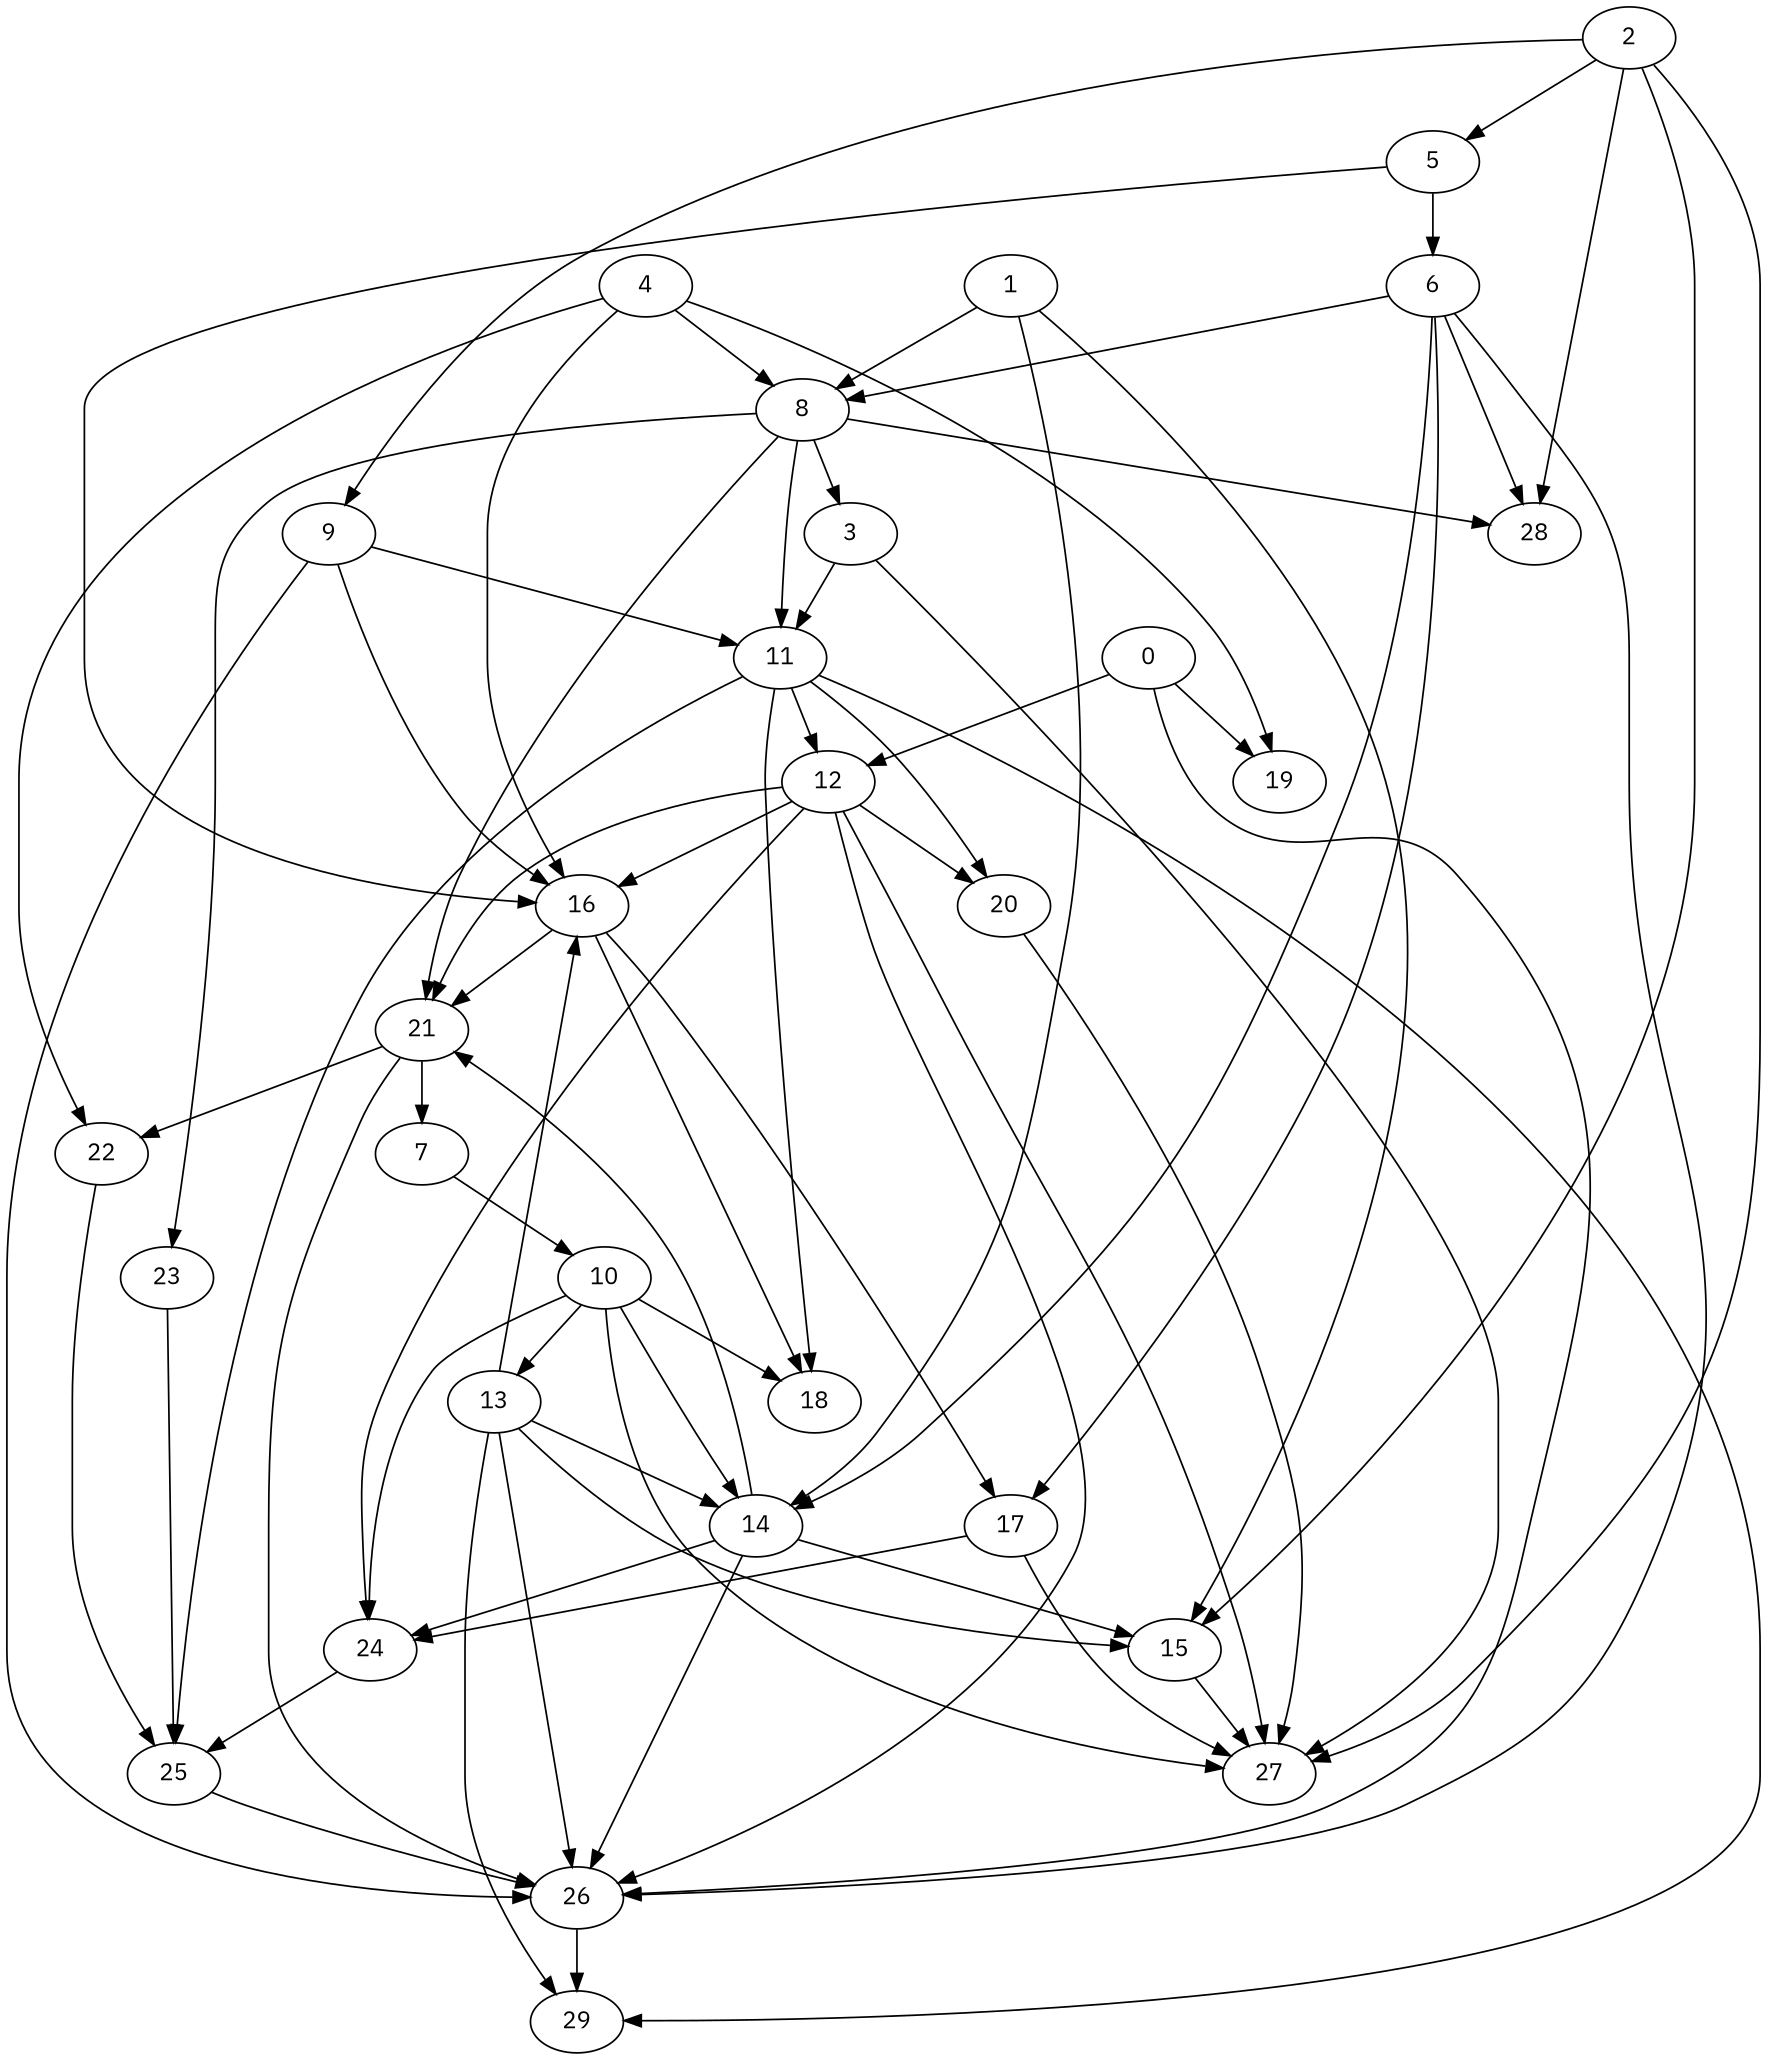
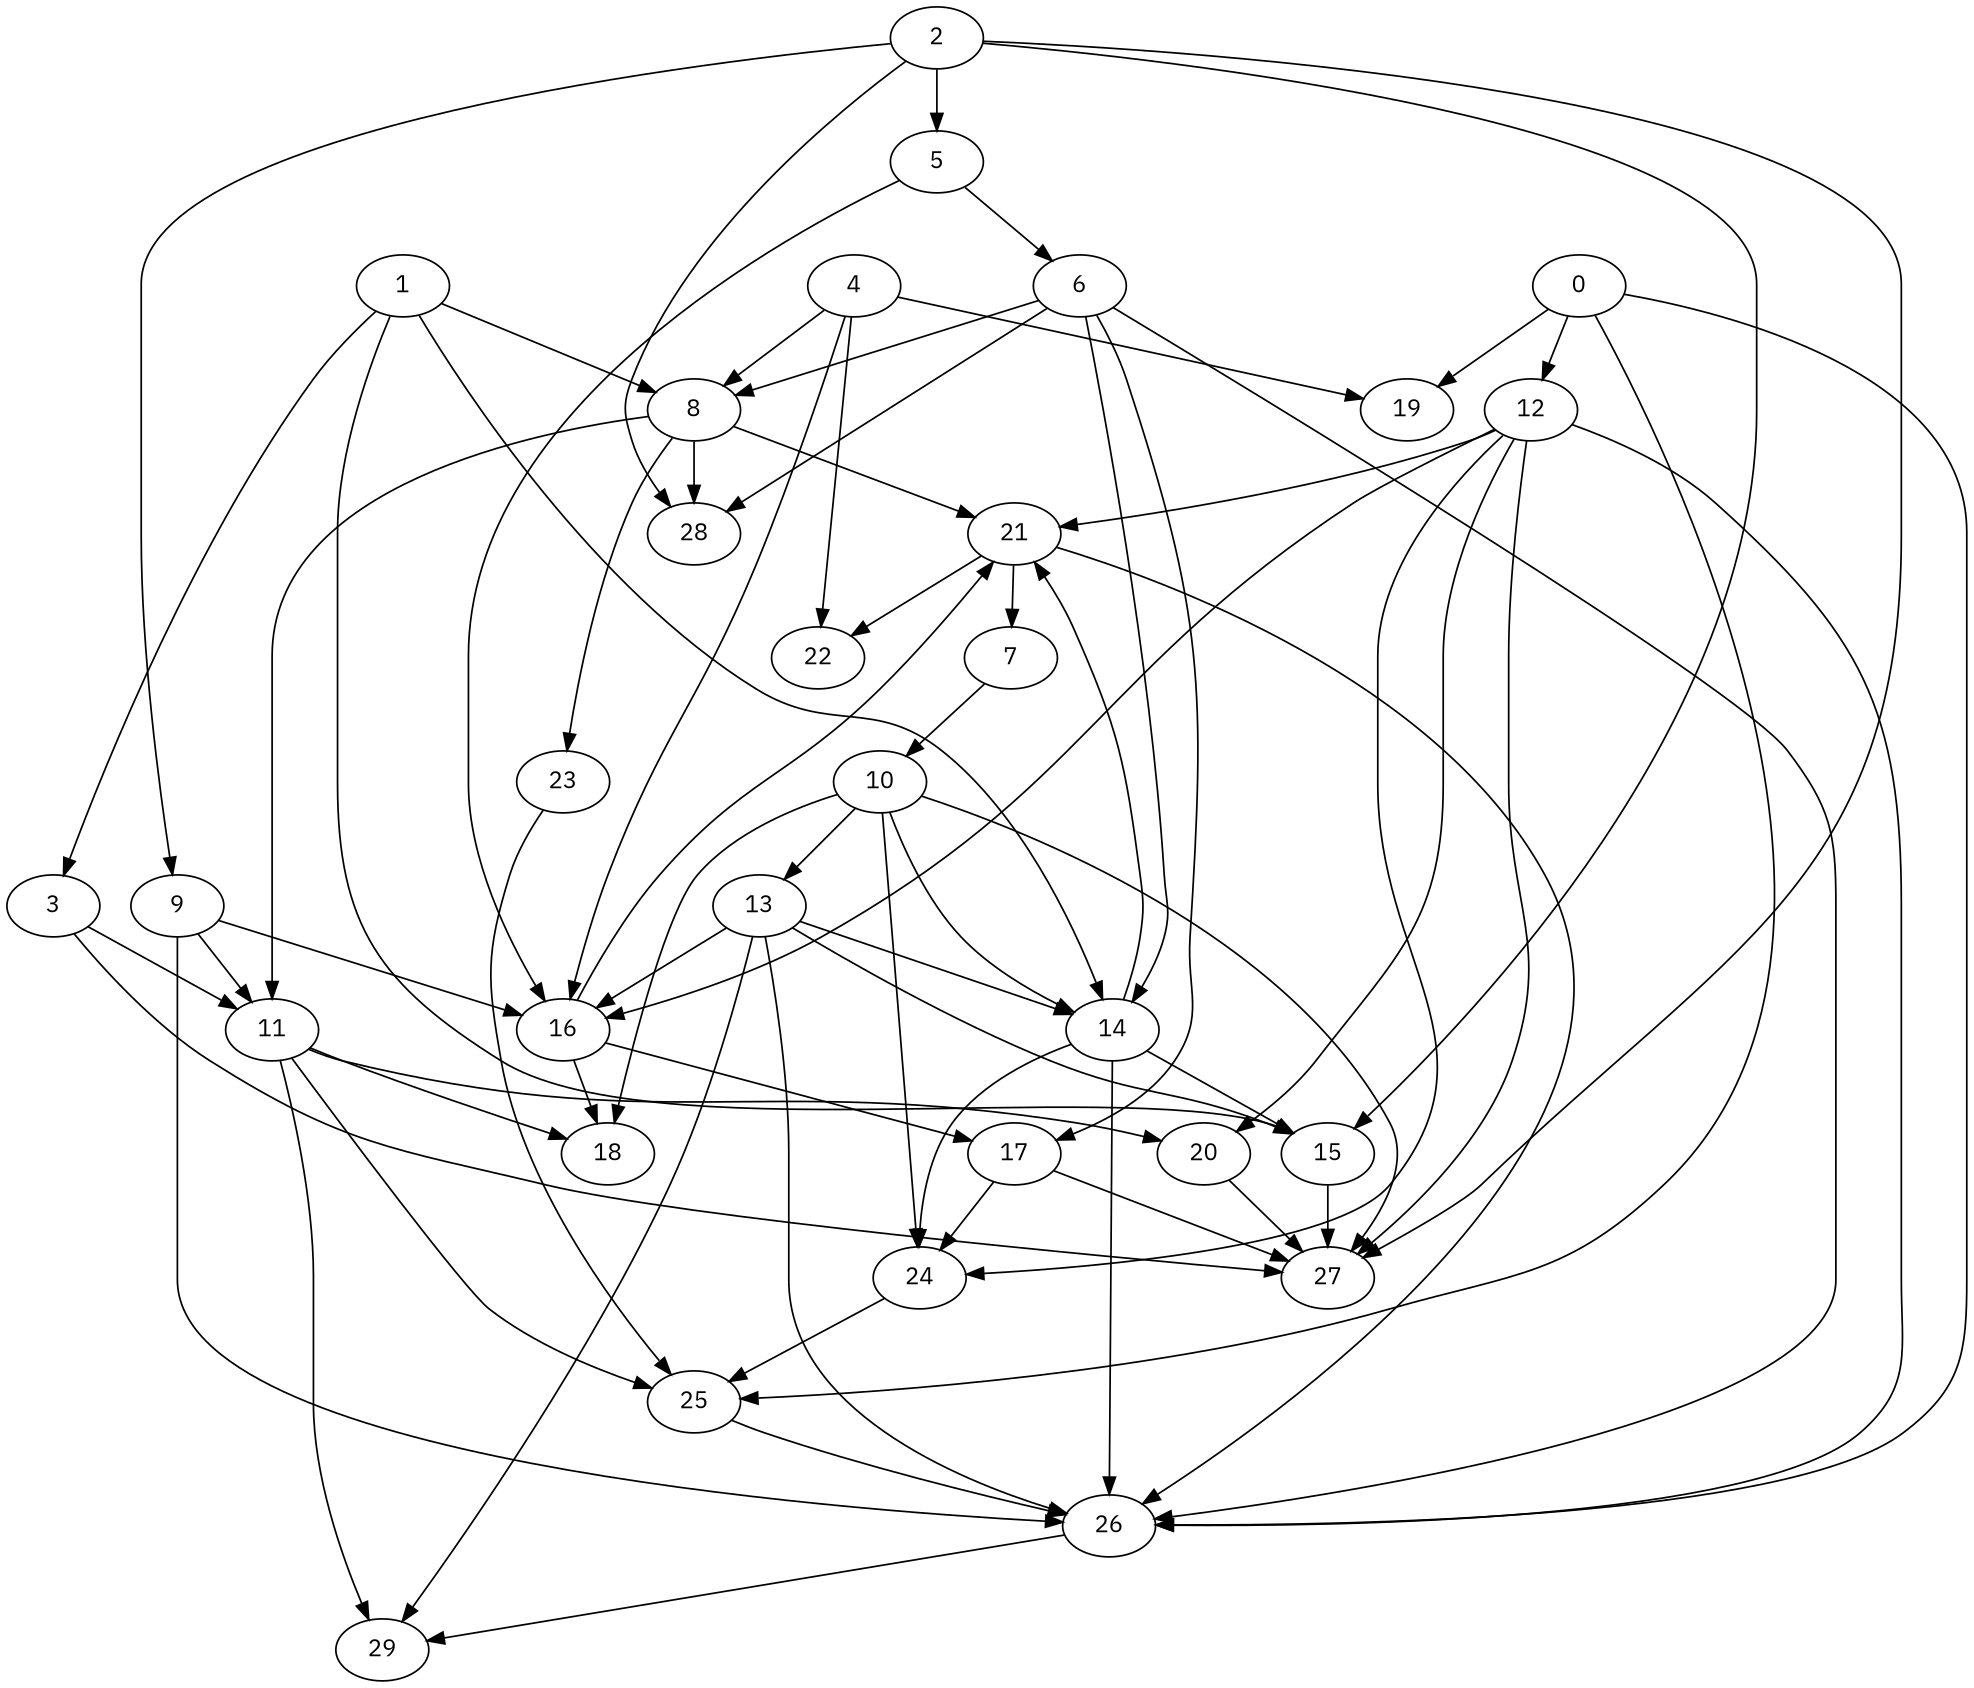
edge "8" -> "3": now "1" -> "3"
edge "11" -> "12": removed
edge "22" -> "25": now "0" -> "25"
